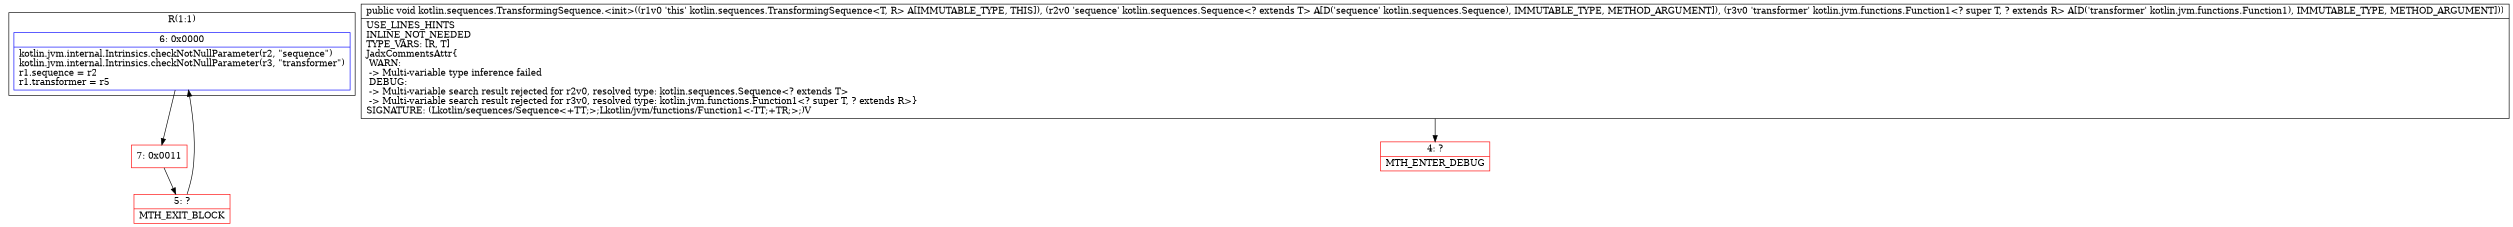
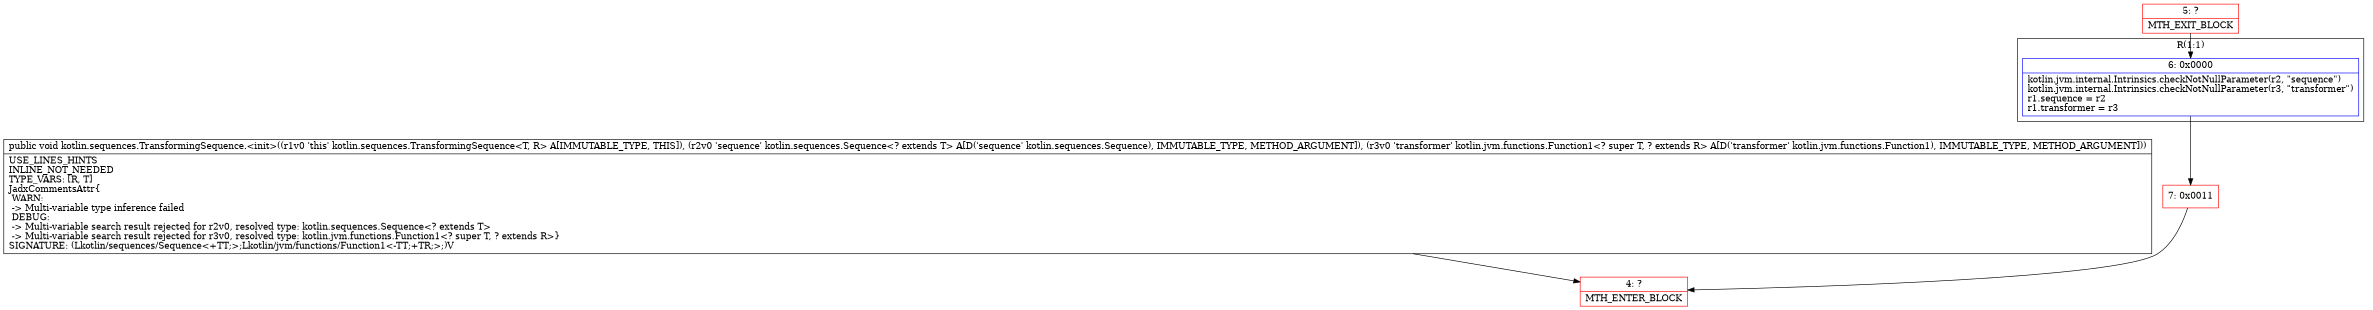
node "6: 0x0000": text "r1.transformer = r5" -> "r1.transformer = r3"
node "4: ?": text "MTH_ENTER_DEBUG" -> "MTH_ENTER_BLOCK"
edge "7: 0x0011" -> "5: ?": now "7: 0x0011" -> "4: ?"
